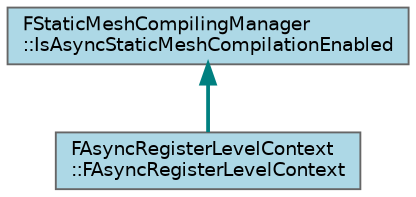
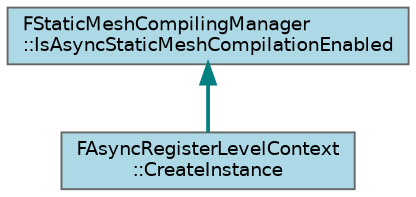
node "FAsyncRegisterLevelContext ::FAsyncRegisterLevelContext": label "FAsyncRegisterLevelContext ::FAsyncRegisterLevelContext" -> "FAsyncRegisterLevelContext ::CreateInstance"
